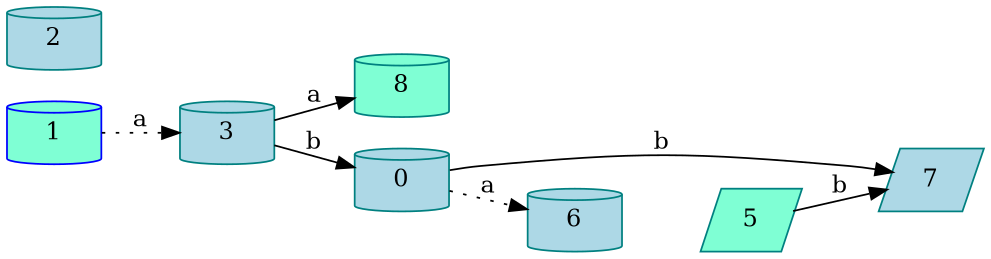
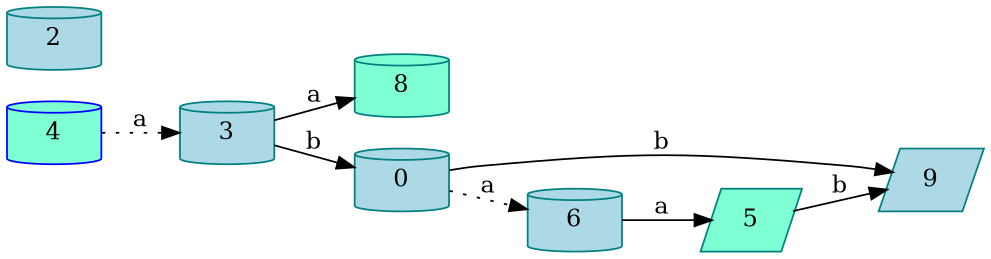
node "1": label "1" -> "4"
node "7": label "7" -> "9"
edge "6" -> "5": added, label "a"
